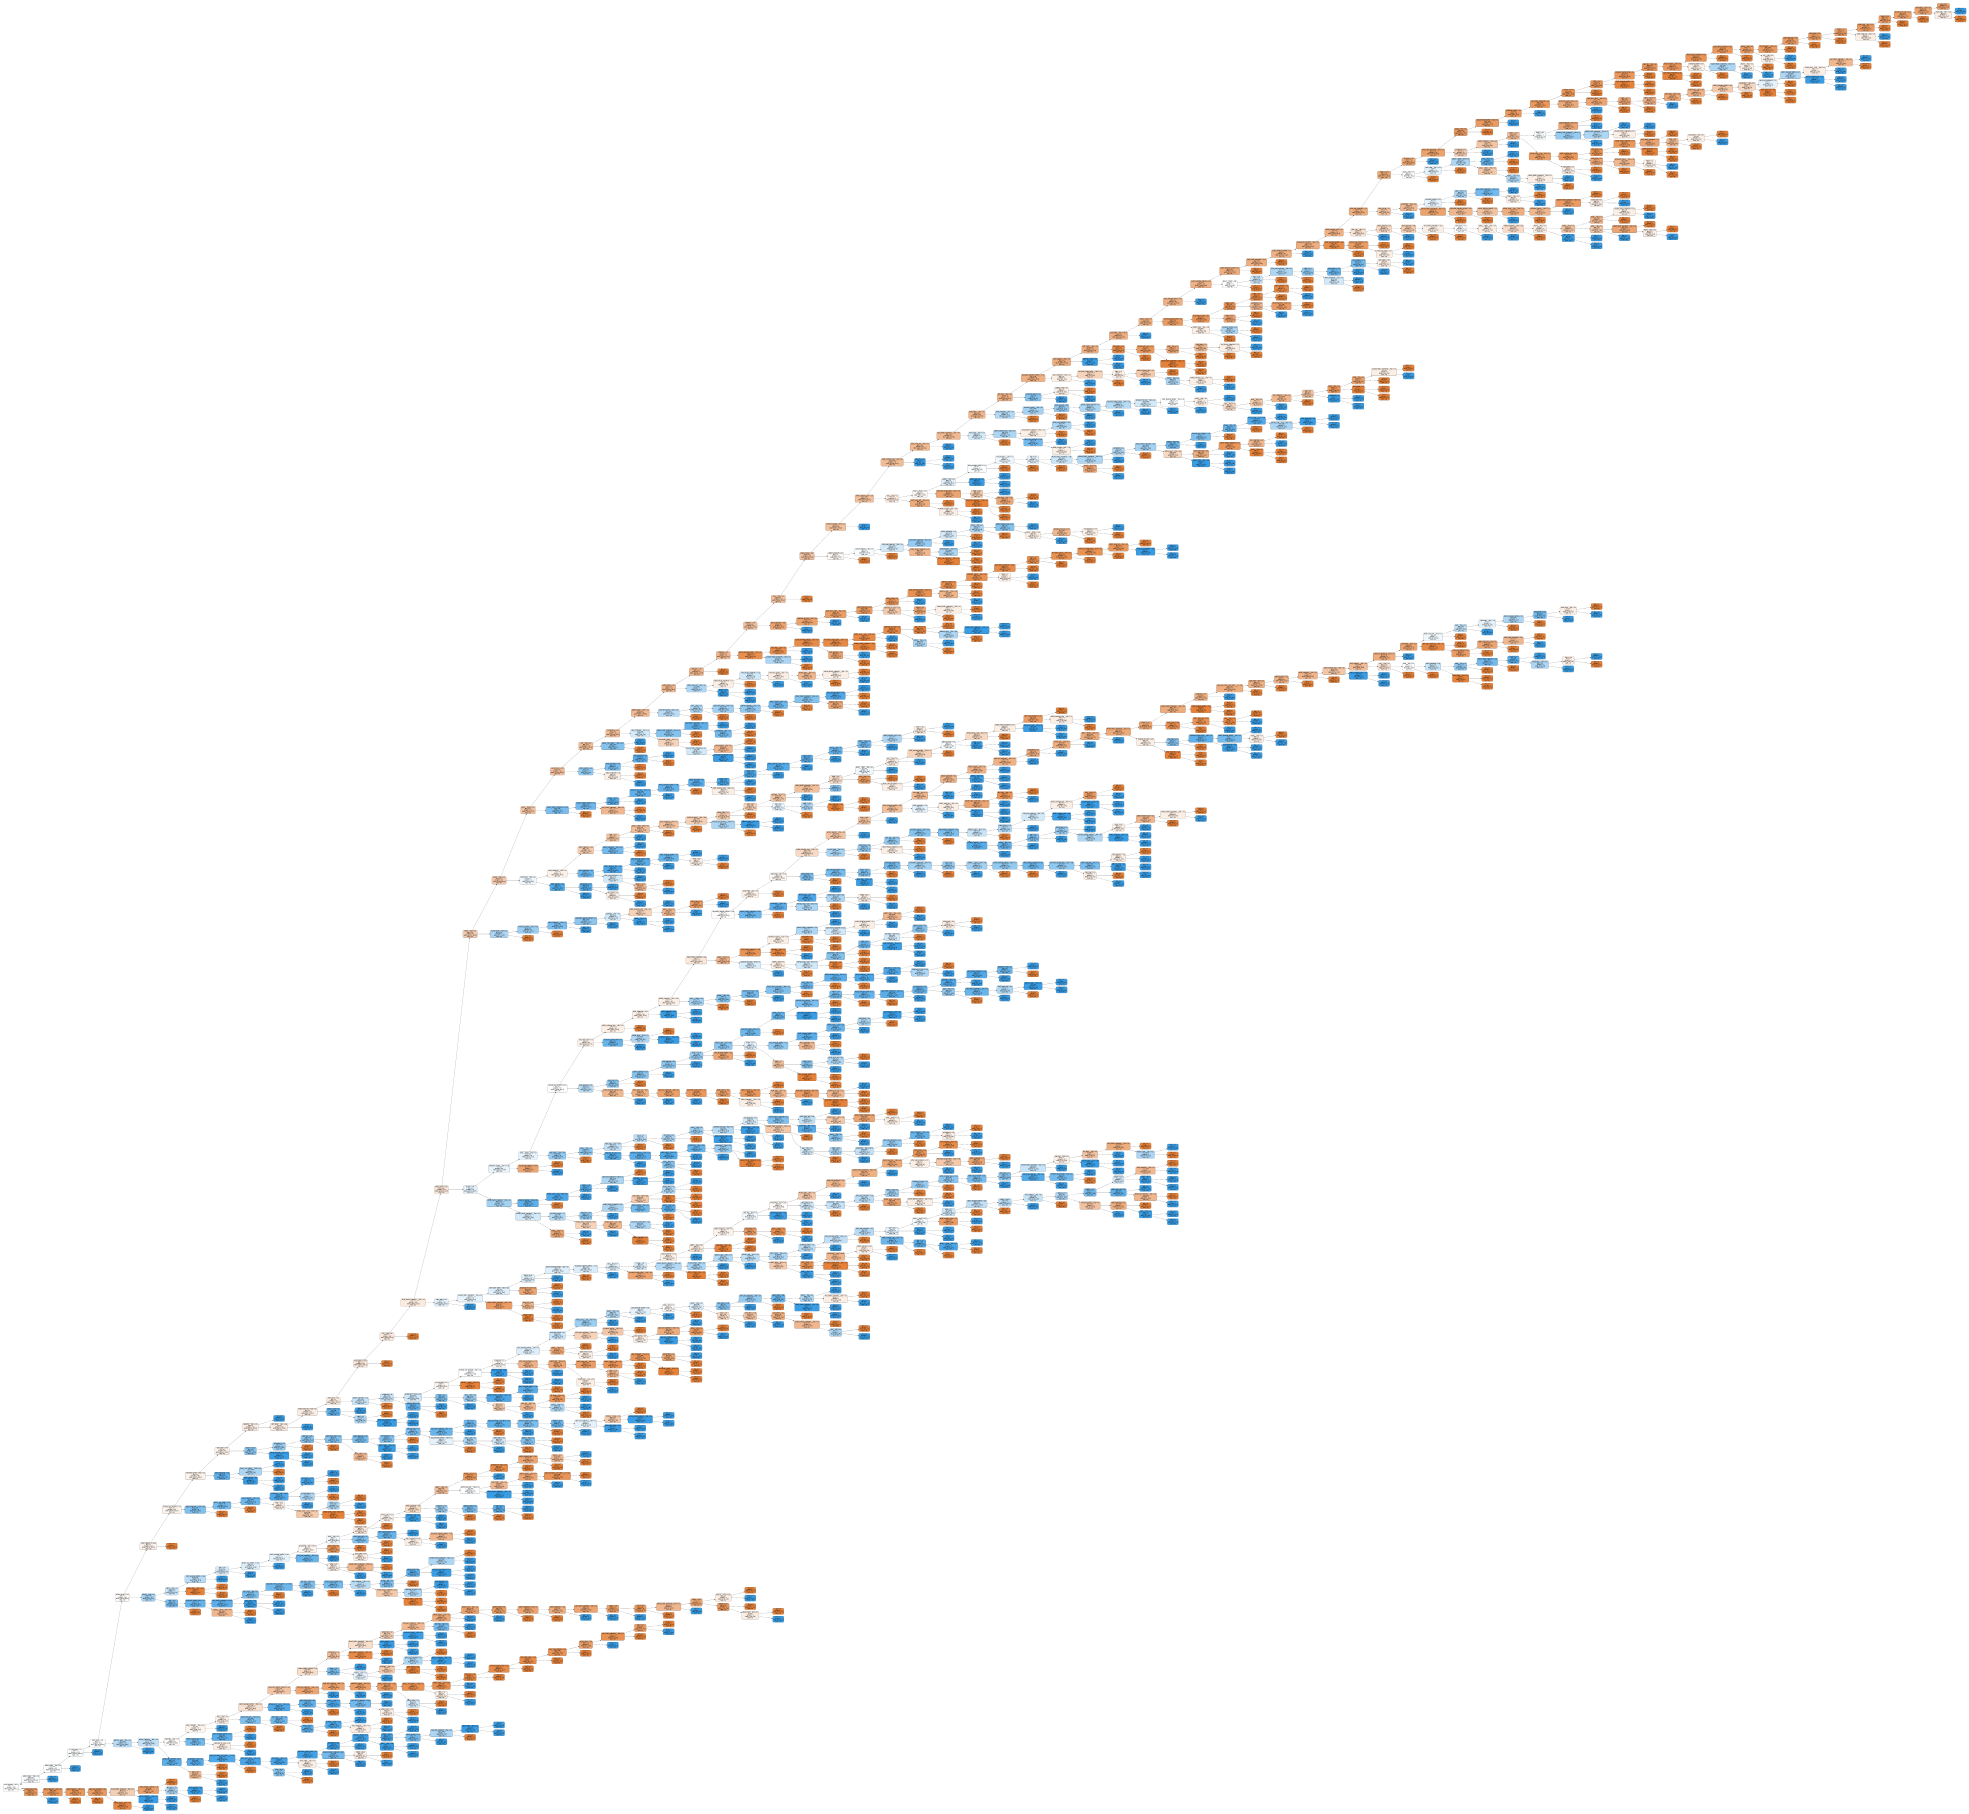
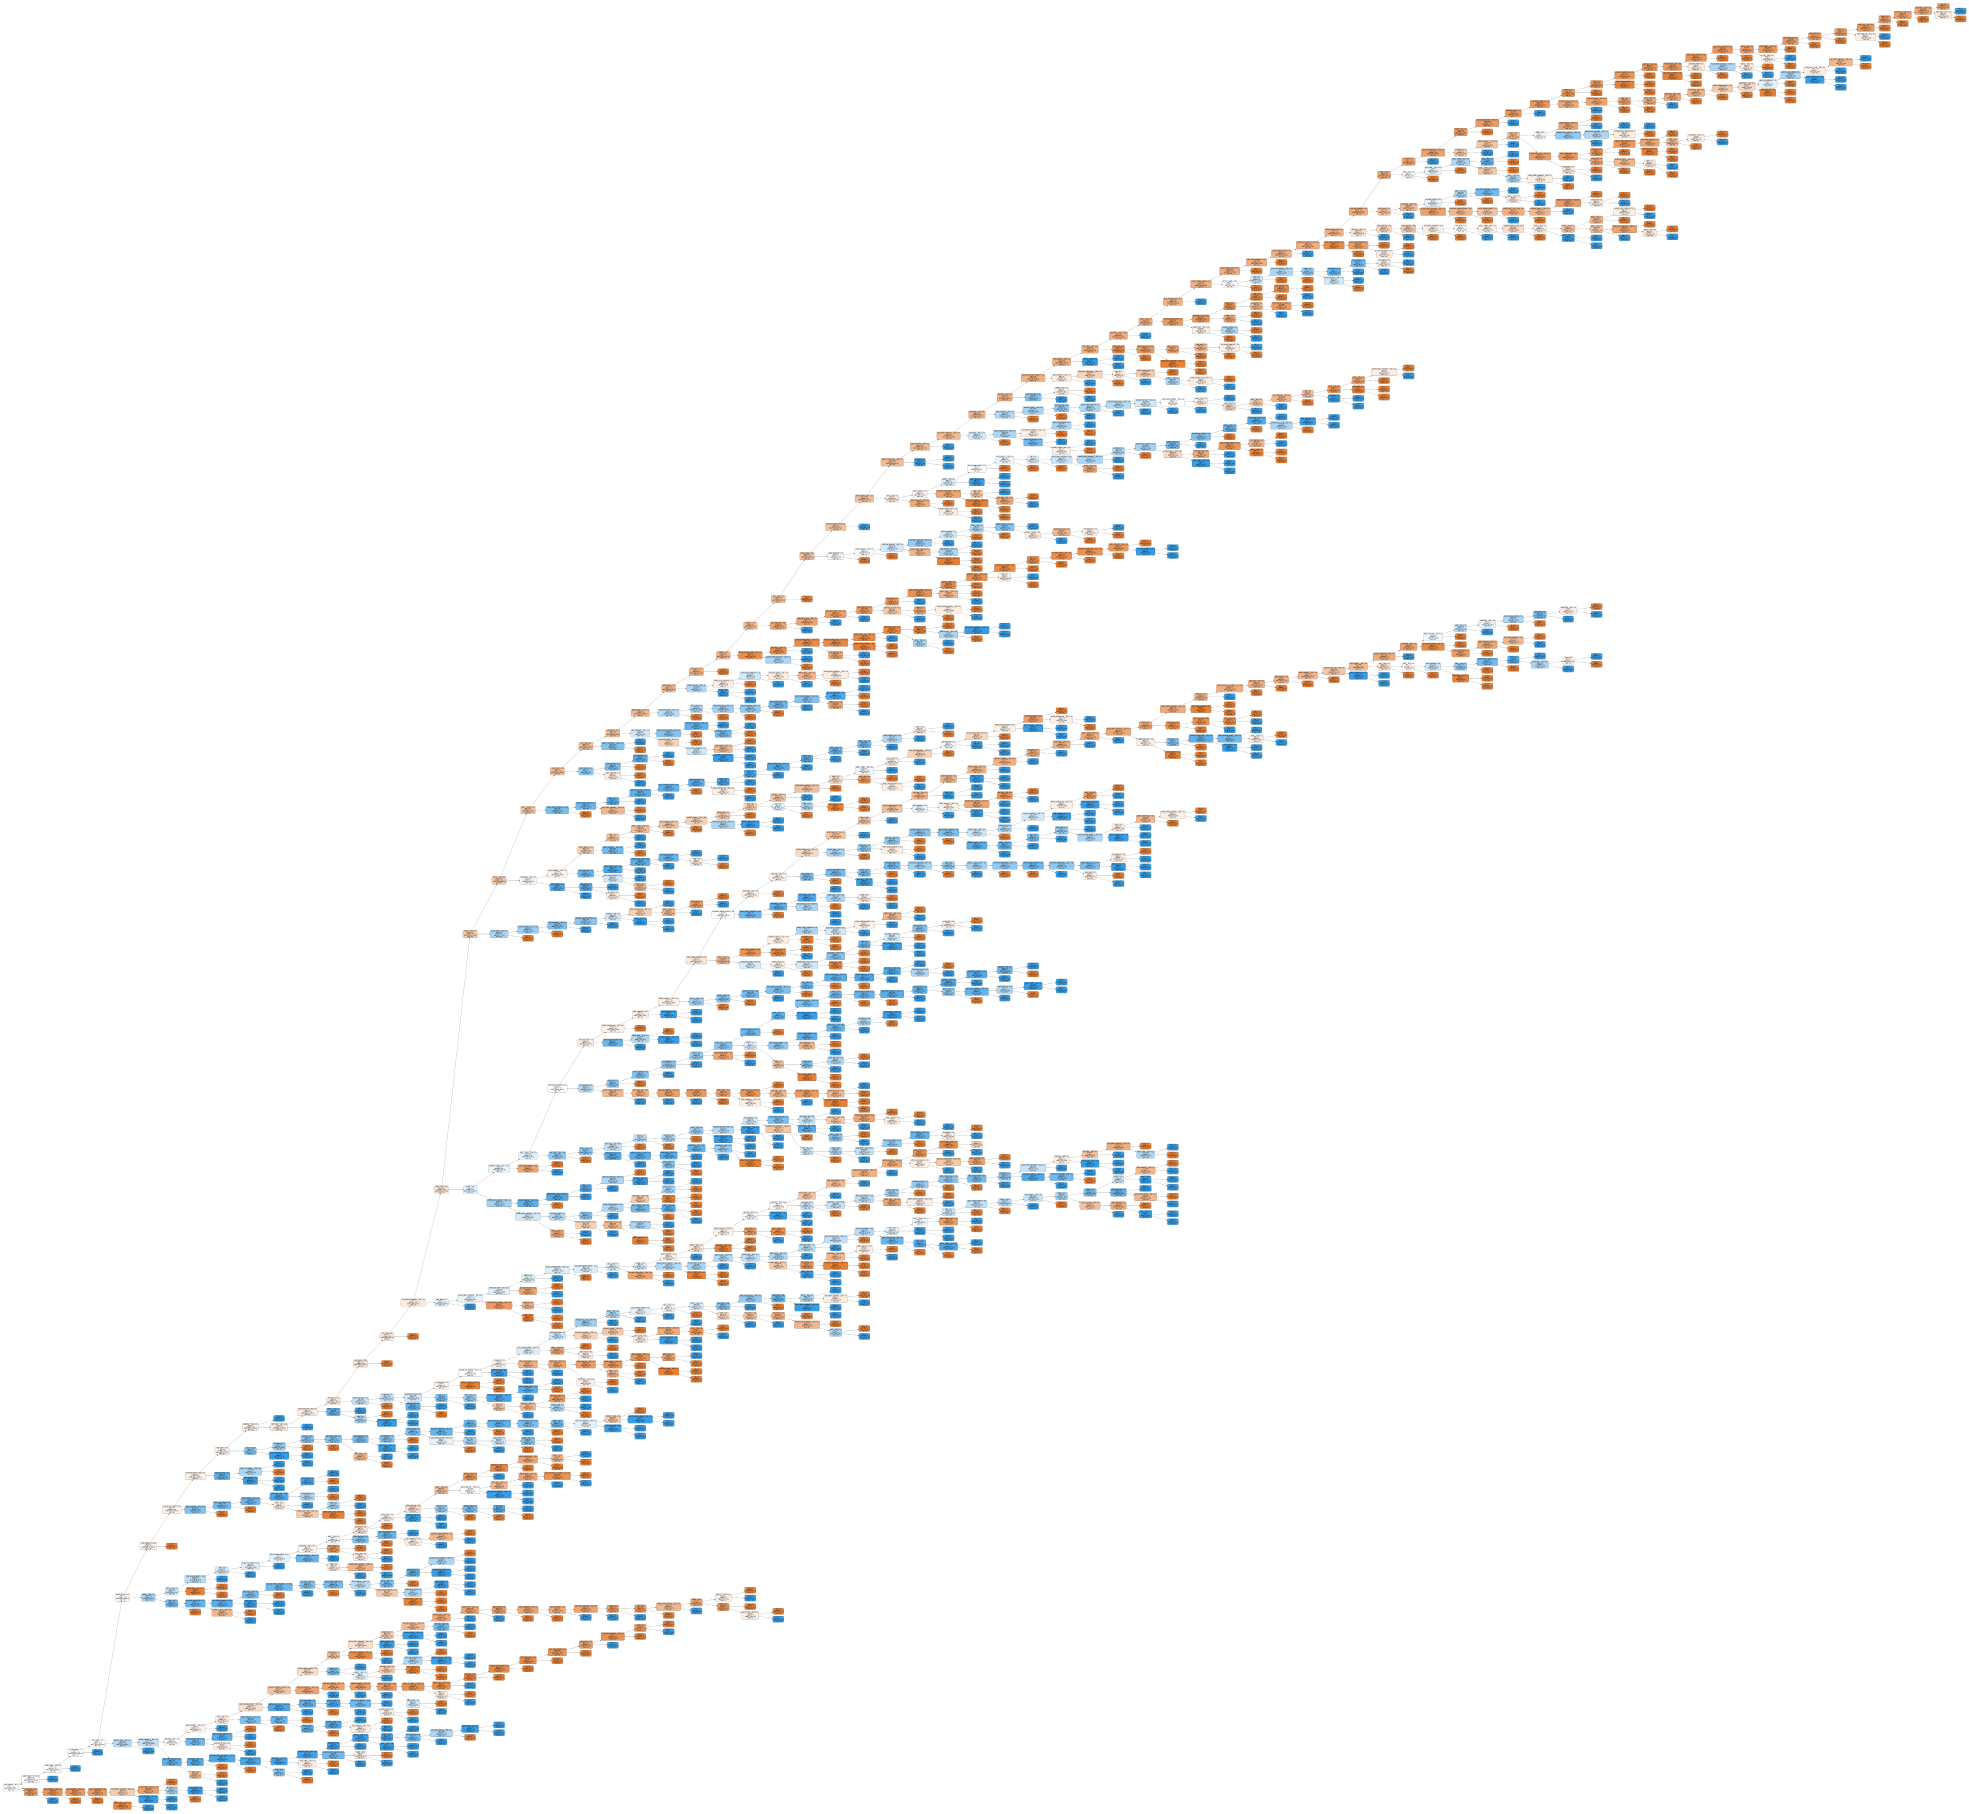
node "gini = -0.0 samples = 6 value = [0.0, 5.59] class = Yes": fillcolor #e78945 -> #399de5
node "gini = -0.0 samples = 6 value = [6.47, 0.0] class = No": fillcolor #7ebfee -> #e58139
node "gini = 0.0 samples = 11 value = [11.87, 0.0] class = No": fillcolor #e58139 -> #f7d8c2
